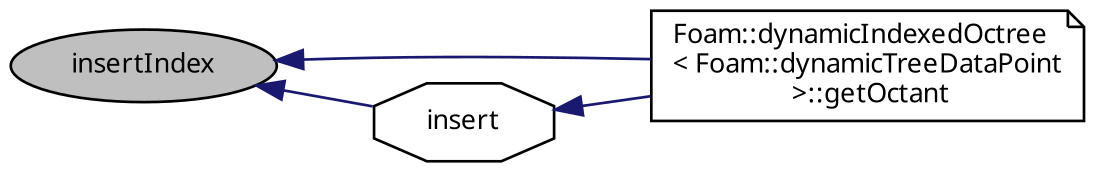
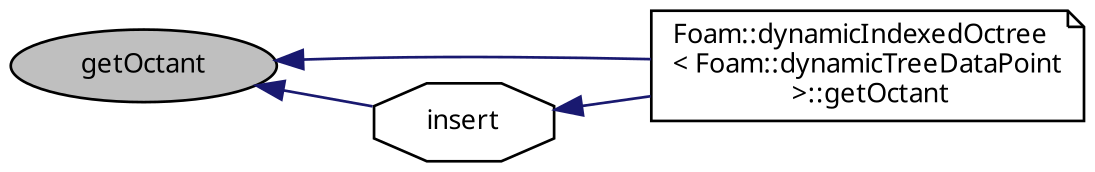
node "insertIndex": label "insertIndex" -> "getOctant"
